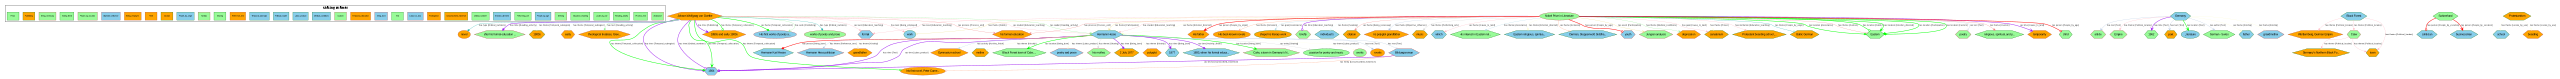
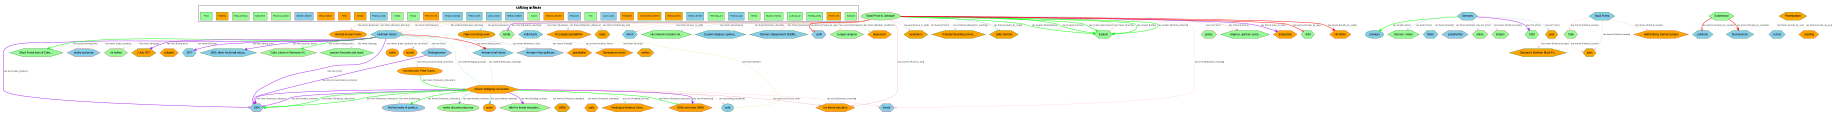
node "Ordinal_numbers": fillcolor palegreen -> orange
node "Process_end": fillcolor palegreen -> orange
node "citation": removed
node "passion for poetry and music": shape ellipse -> hexagon
node "works": fillcolor palegreen -> orange
edge "Johann Wolfgang von Goethe" -> "his first novel, Peter Came...": reversed
